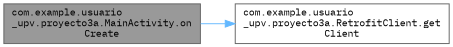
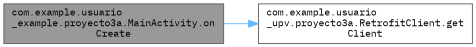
node "com.example.usuario _upv.proyecto3a.MainActivity.on Create": label "com.example.usuario _upv.proyecto3a.MainActivity.on Create" -> "com.example.usuario _example.proyecto3a.MainActivity.on Create"
